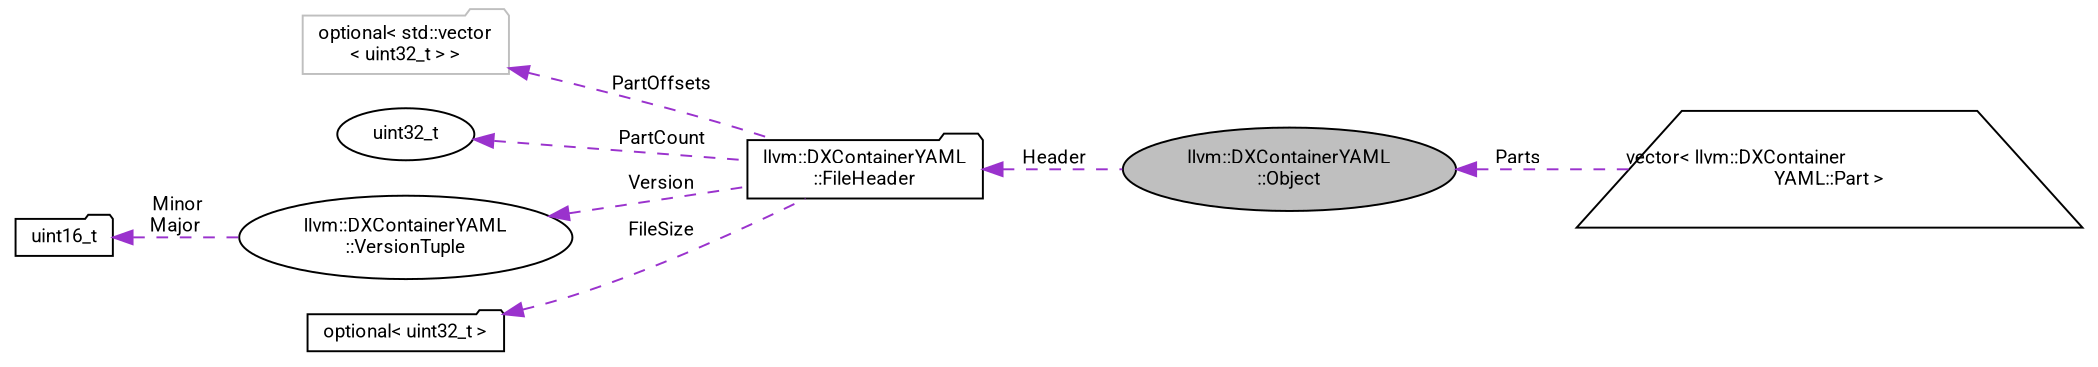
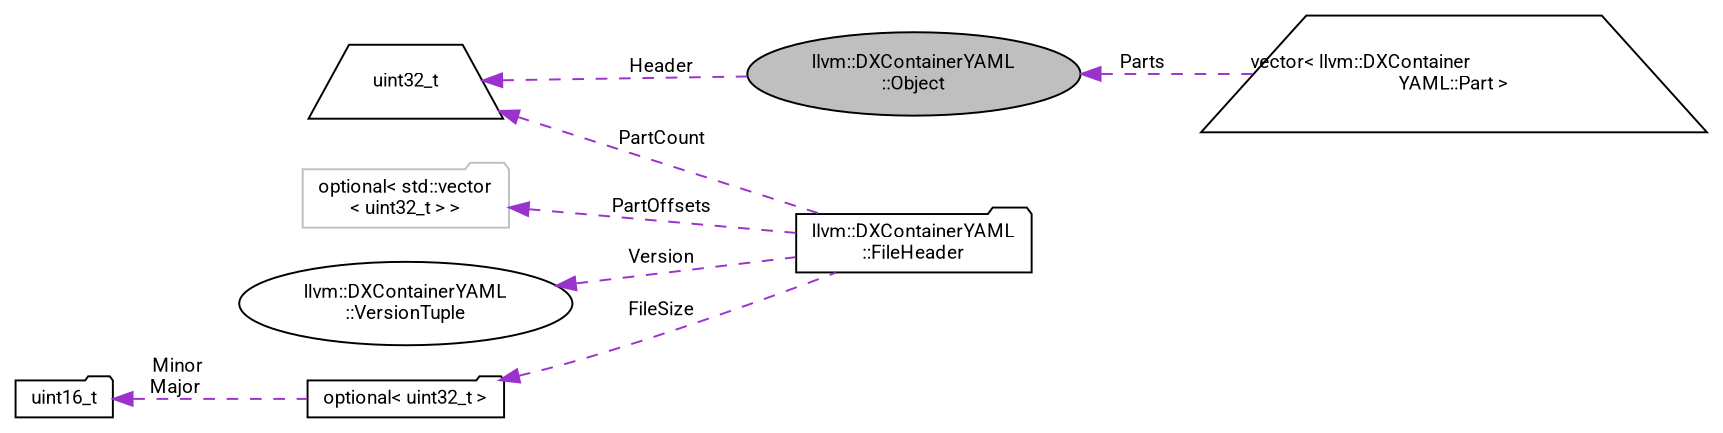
node "uint32_t": shape ellipse -> trapezium
edge "llvm::DXContainerYAML ::Object" -> "llvm::DXContainerYAML ::FileHeader": now "llvm::DXContainerYAML ::Object" -> "uint32_t"
edge "llvm::DXContainerYAML ::VersionTuple" -> "uint16_t": now "optional< uint32_t >" -> "uint16_t"
